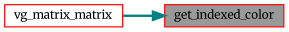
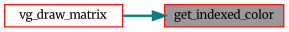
node "vg_matrix_matrix": label "vg_matrix_matrix" -> "vg_draw_matrix"
